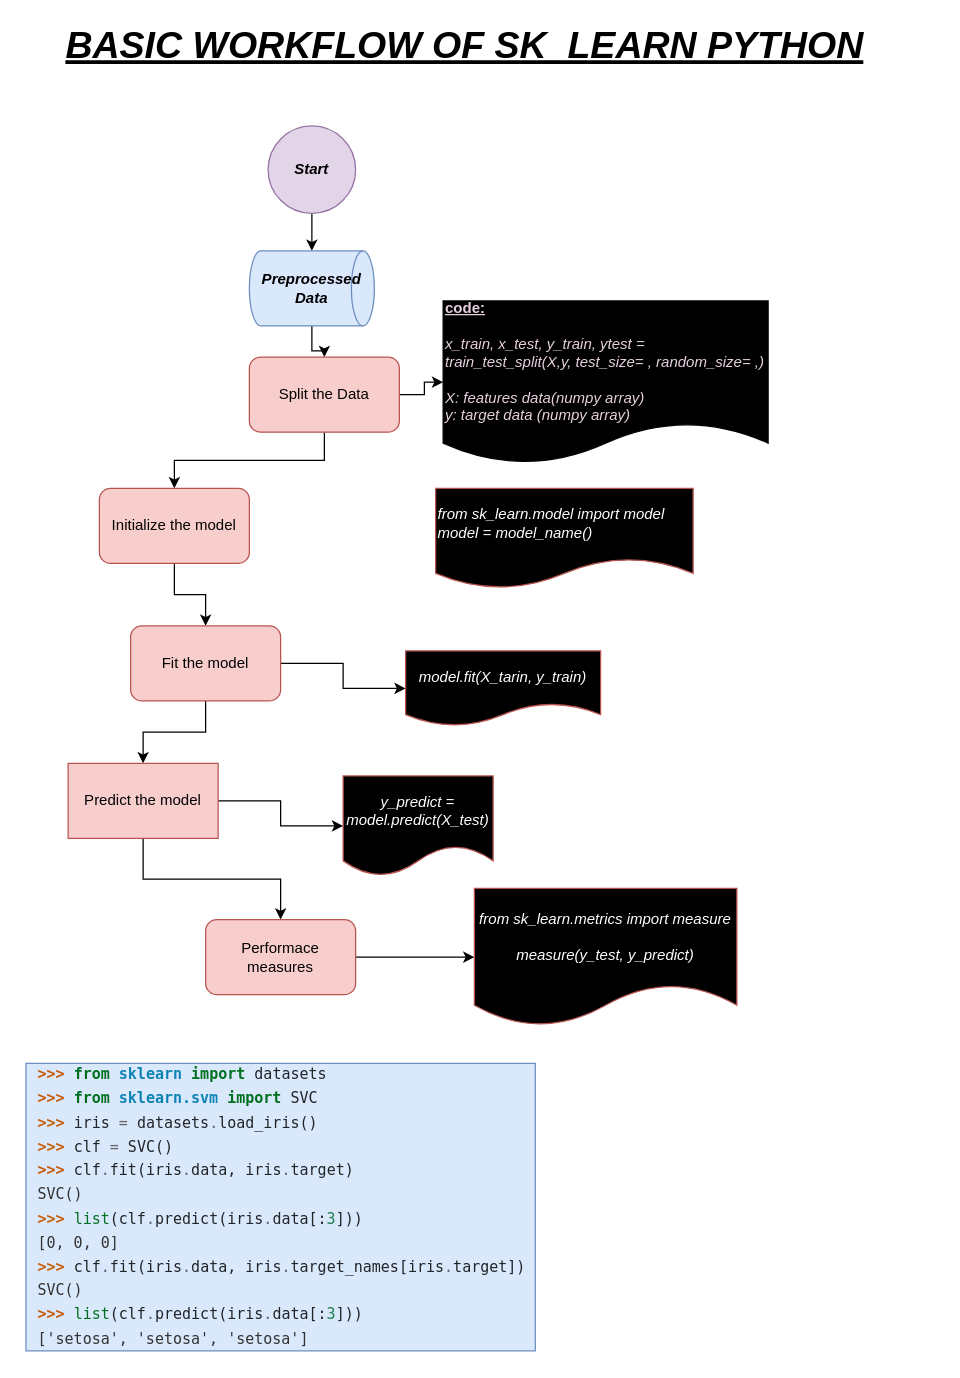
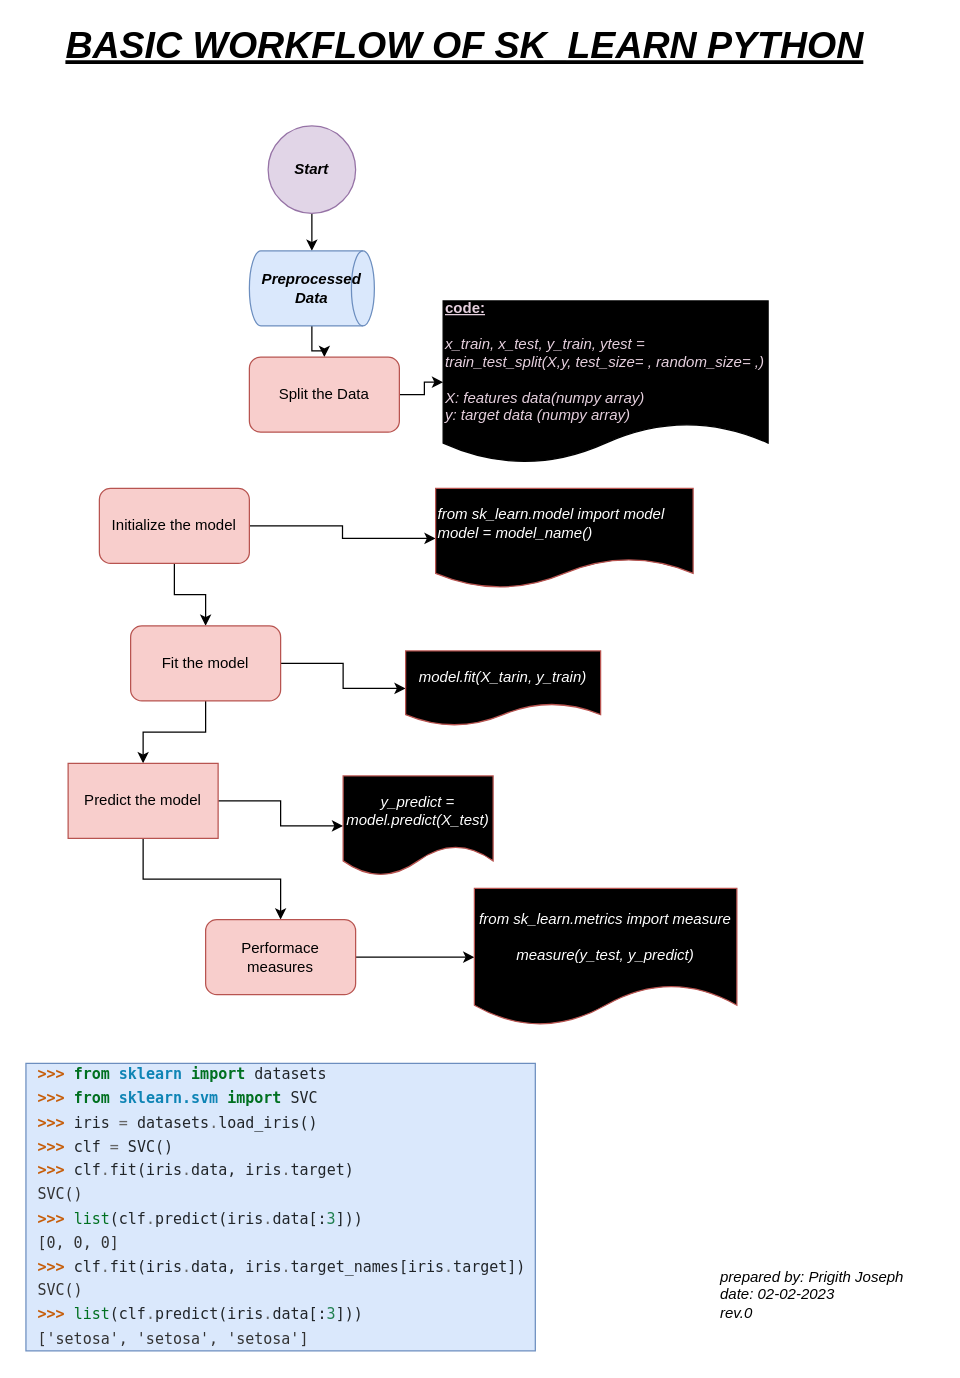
edge "Split the Data" -> "Initialize the model": removed
edge "Initialize the model" -> "from sk_learn.model import model model = model_name()": added
node "prepared by: Prigith Joseph date: 02-02-2023 rev.0": added
